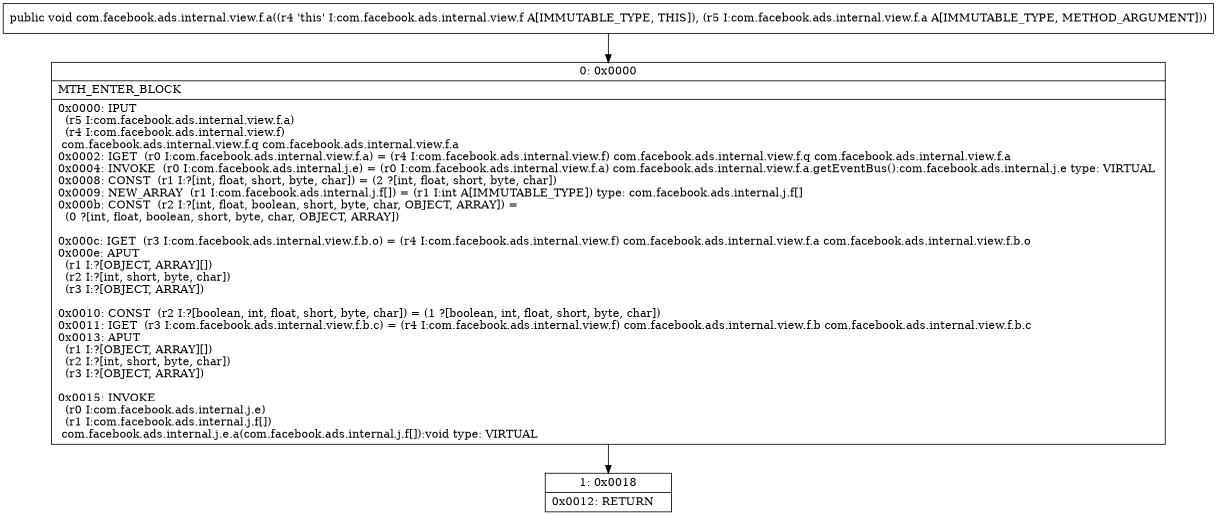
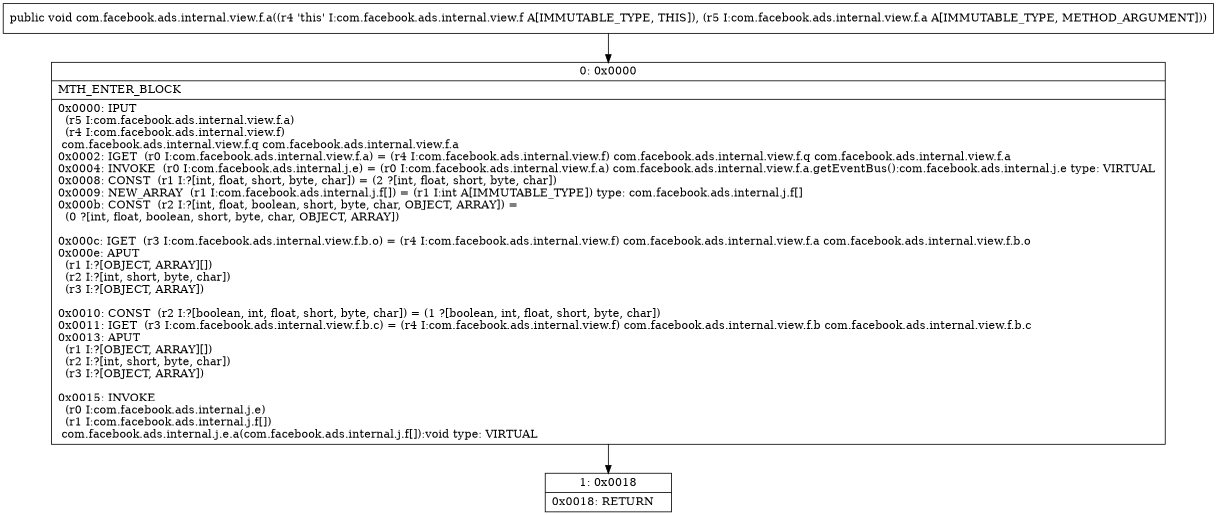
node "1: 0x0018": text "0x0012: RETURN" -> "0x0018: RETURN"
